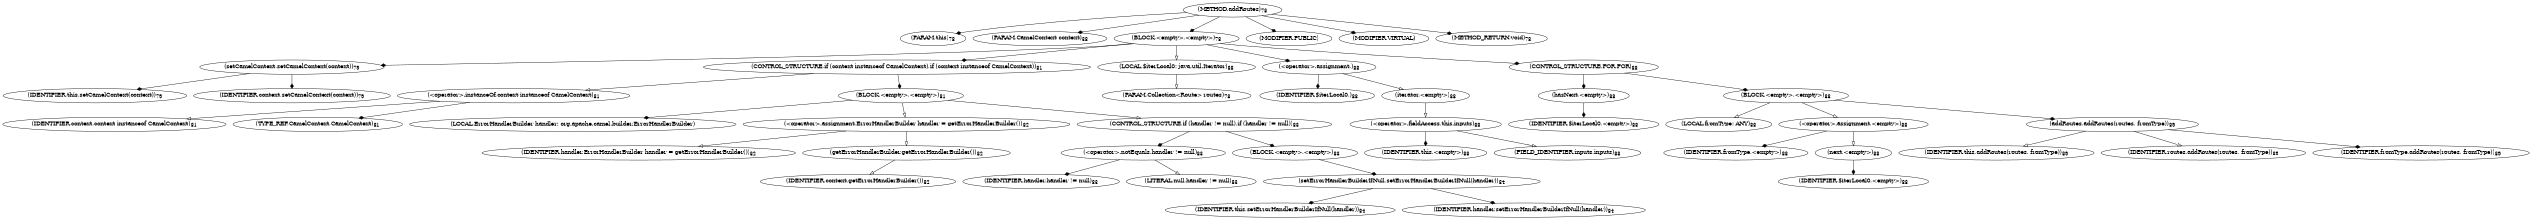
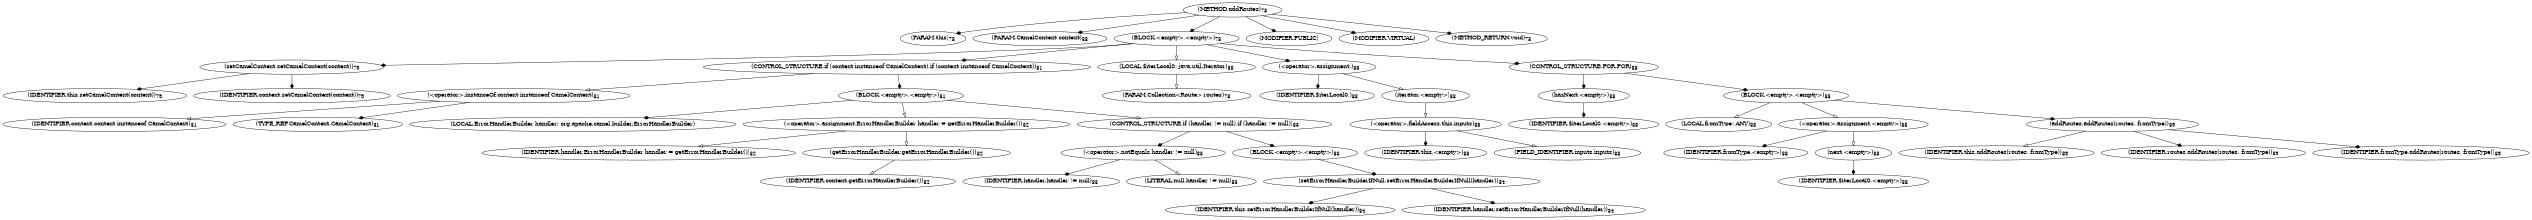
edge "(addRoutes,addRoutes(routes, fromType))" -> "(IDENTIFIER,routes,addRoutes(routes, fromType))": arrowhead onormal -> diamond
